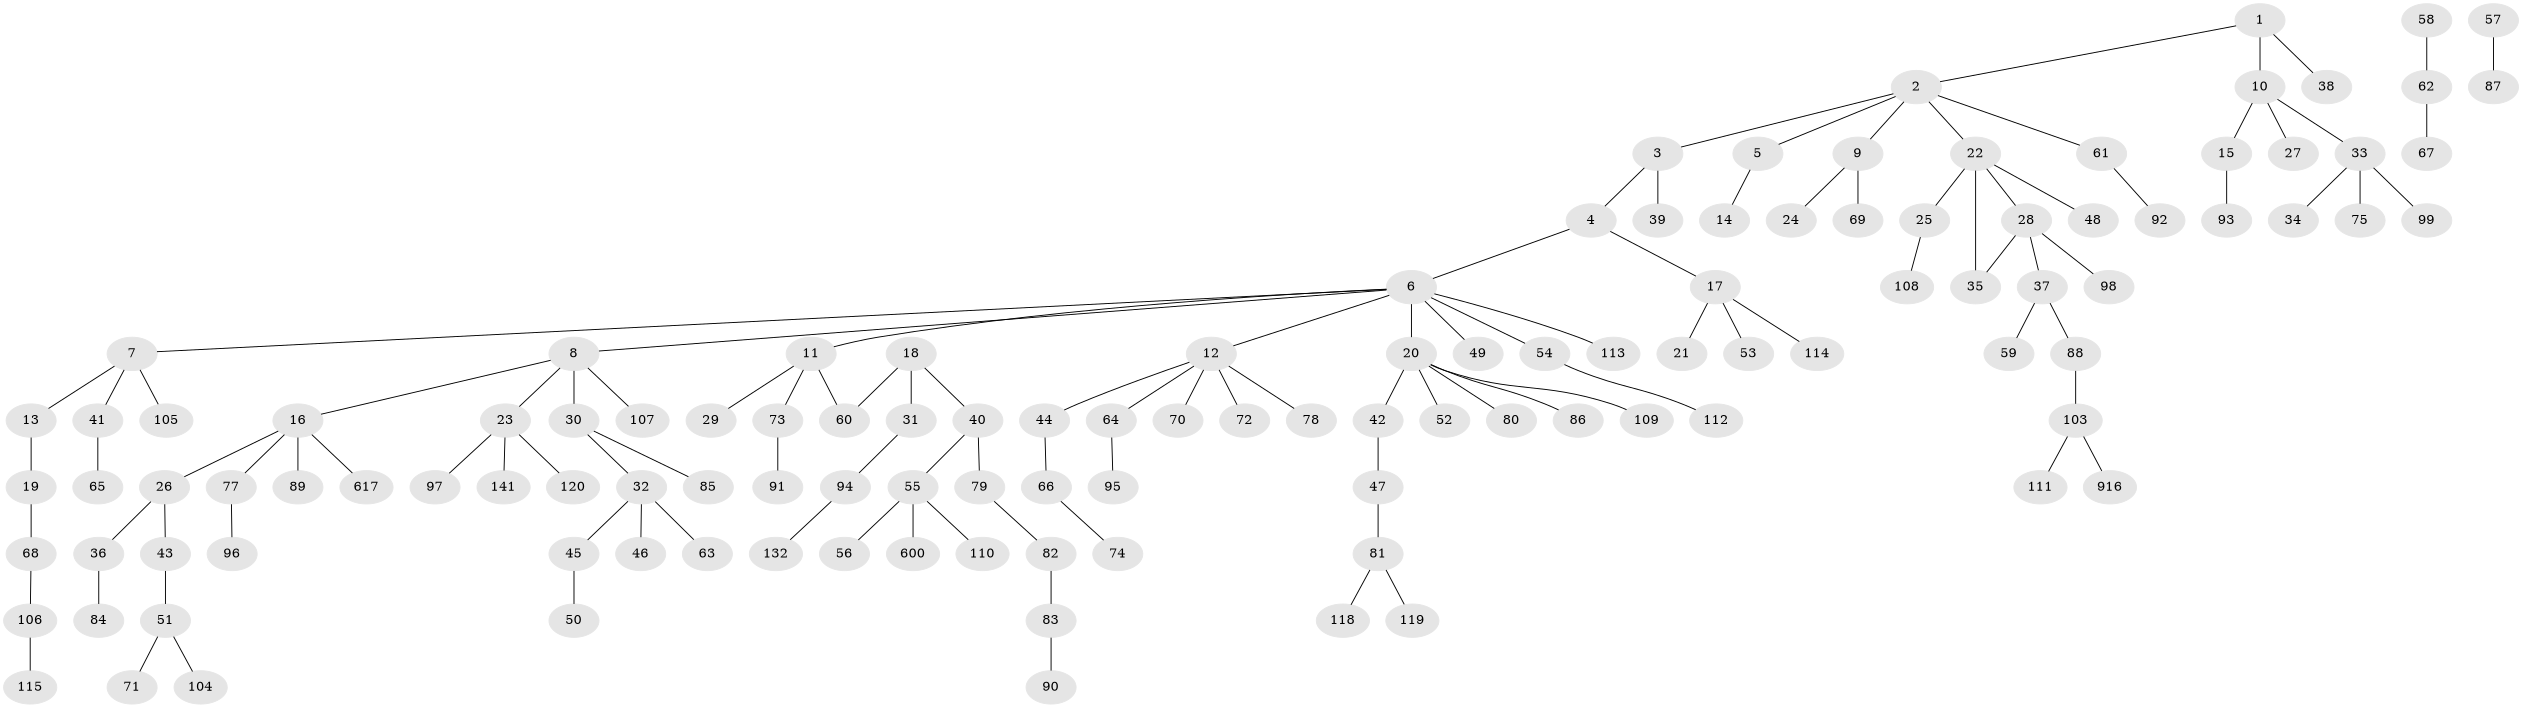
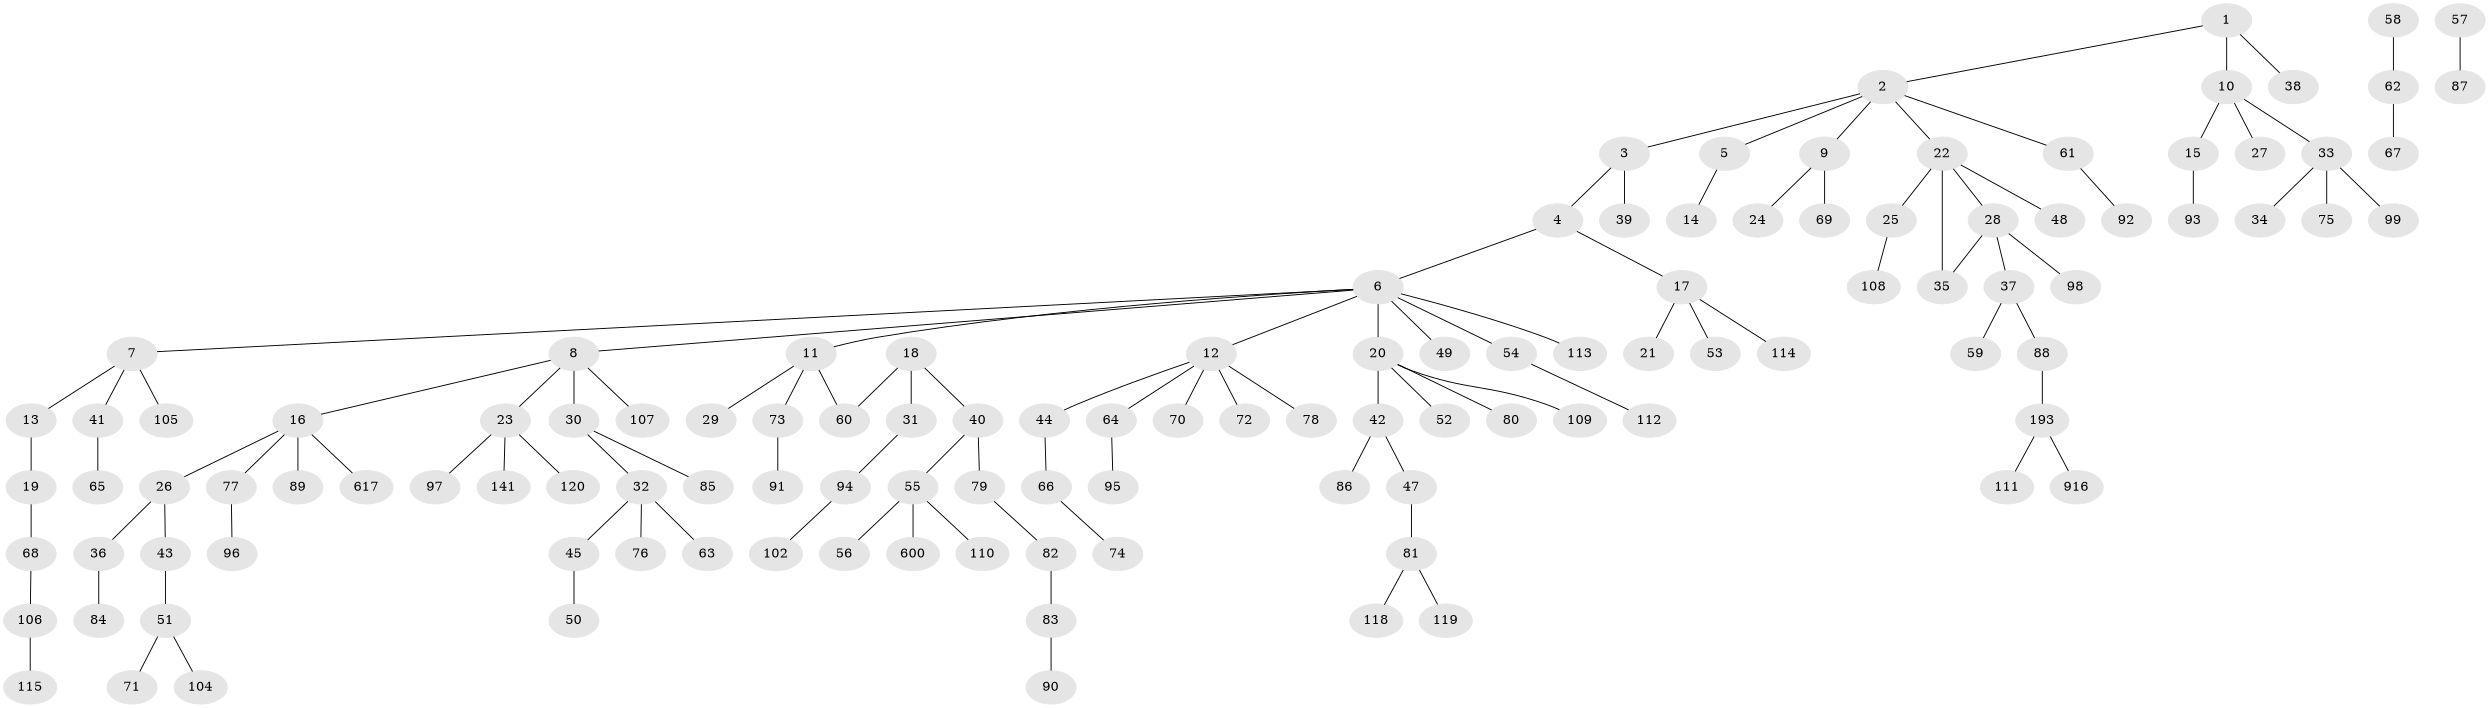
edge "20" -- "86": now "42" -- "86"
node "103": label "103" -> "193"
node "46": label "46" -> "76"
node "132": label "132" -> "102"
